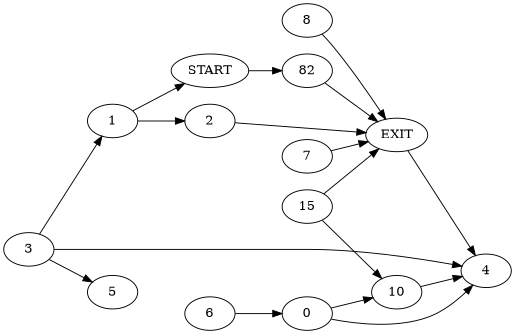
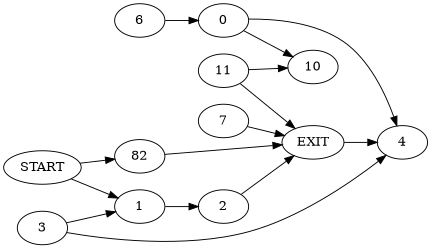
node "8": removed
edge "1" -> "START": reversed
node "15": label "15" -> "11"
edge "10" -> "4": removed
node "5": removed
